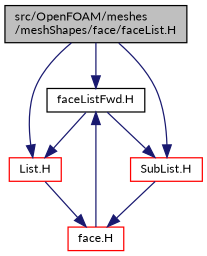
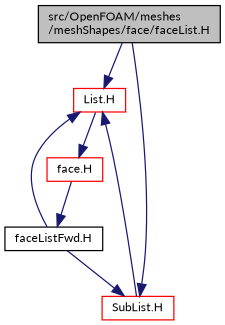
edge "src/OpenFOAM/meshes /meshShapes/face/faceList.H" -> "faceListFwd.H": removed
edge "SubList.H" -> "face.H": now "SubList.H" -> "List.H"
